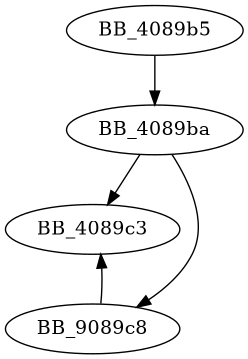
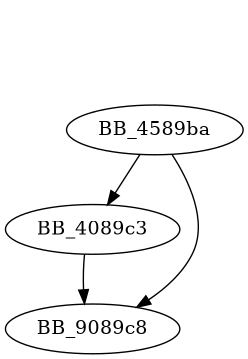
node "BB_4089b5": removed
node "BB_4089ba": label "BB_4089ba" -> "BB_4589ba"
edge "BB_9089c8" -> "BB_4089c3": reversed
